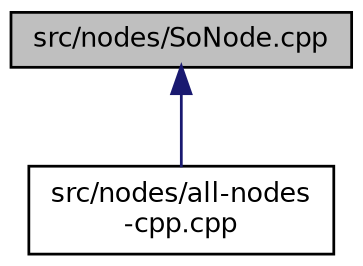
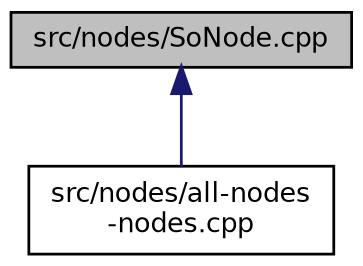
node "src/nodes/all-nodes -cpp.cpp": label "src/nodes/all-nodes -cpp.cpp" -> "src/nodes/all-nodes -nodes.cpp"
